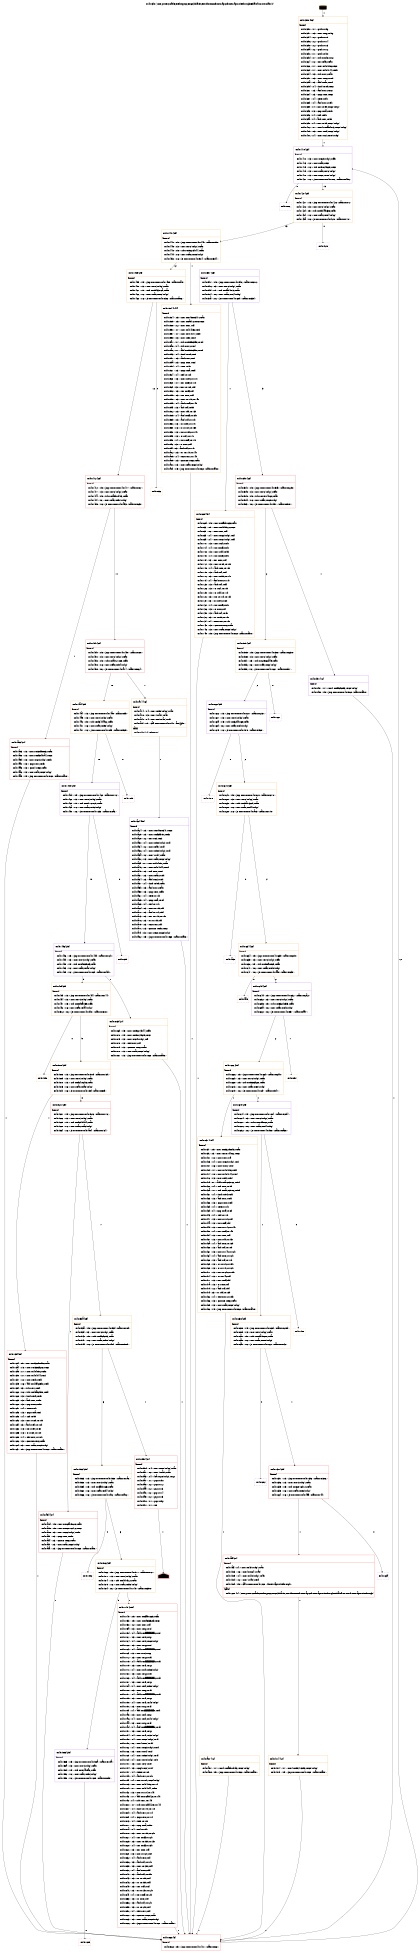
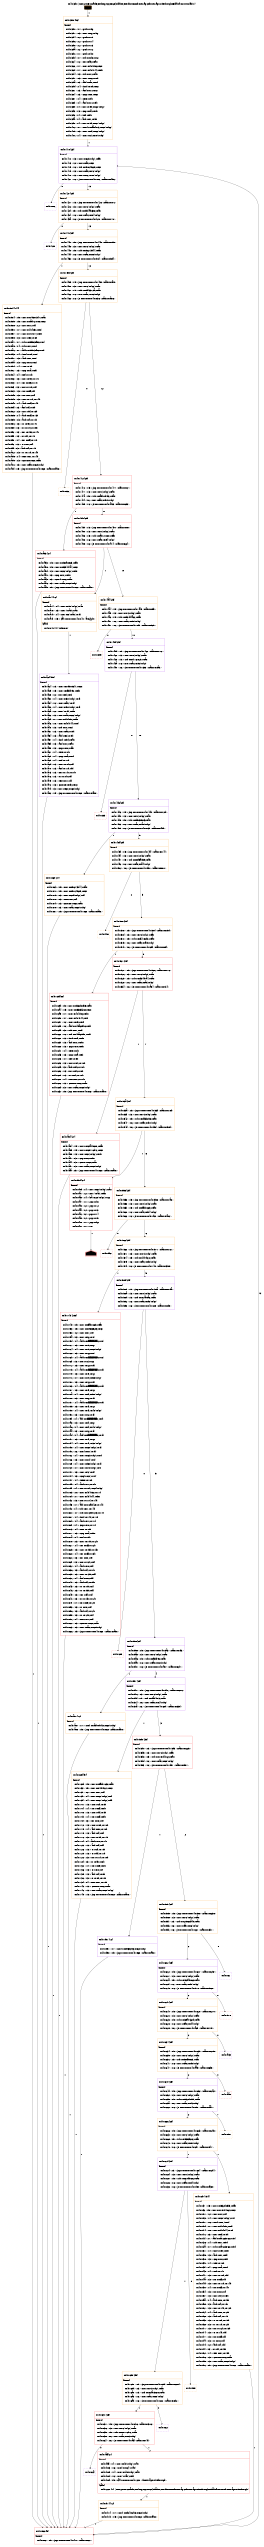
node "0x40159e [25]": added
